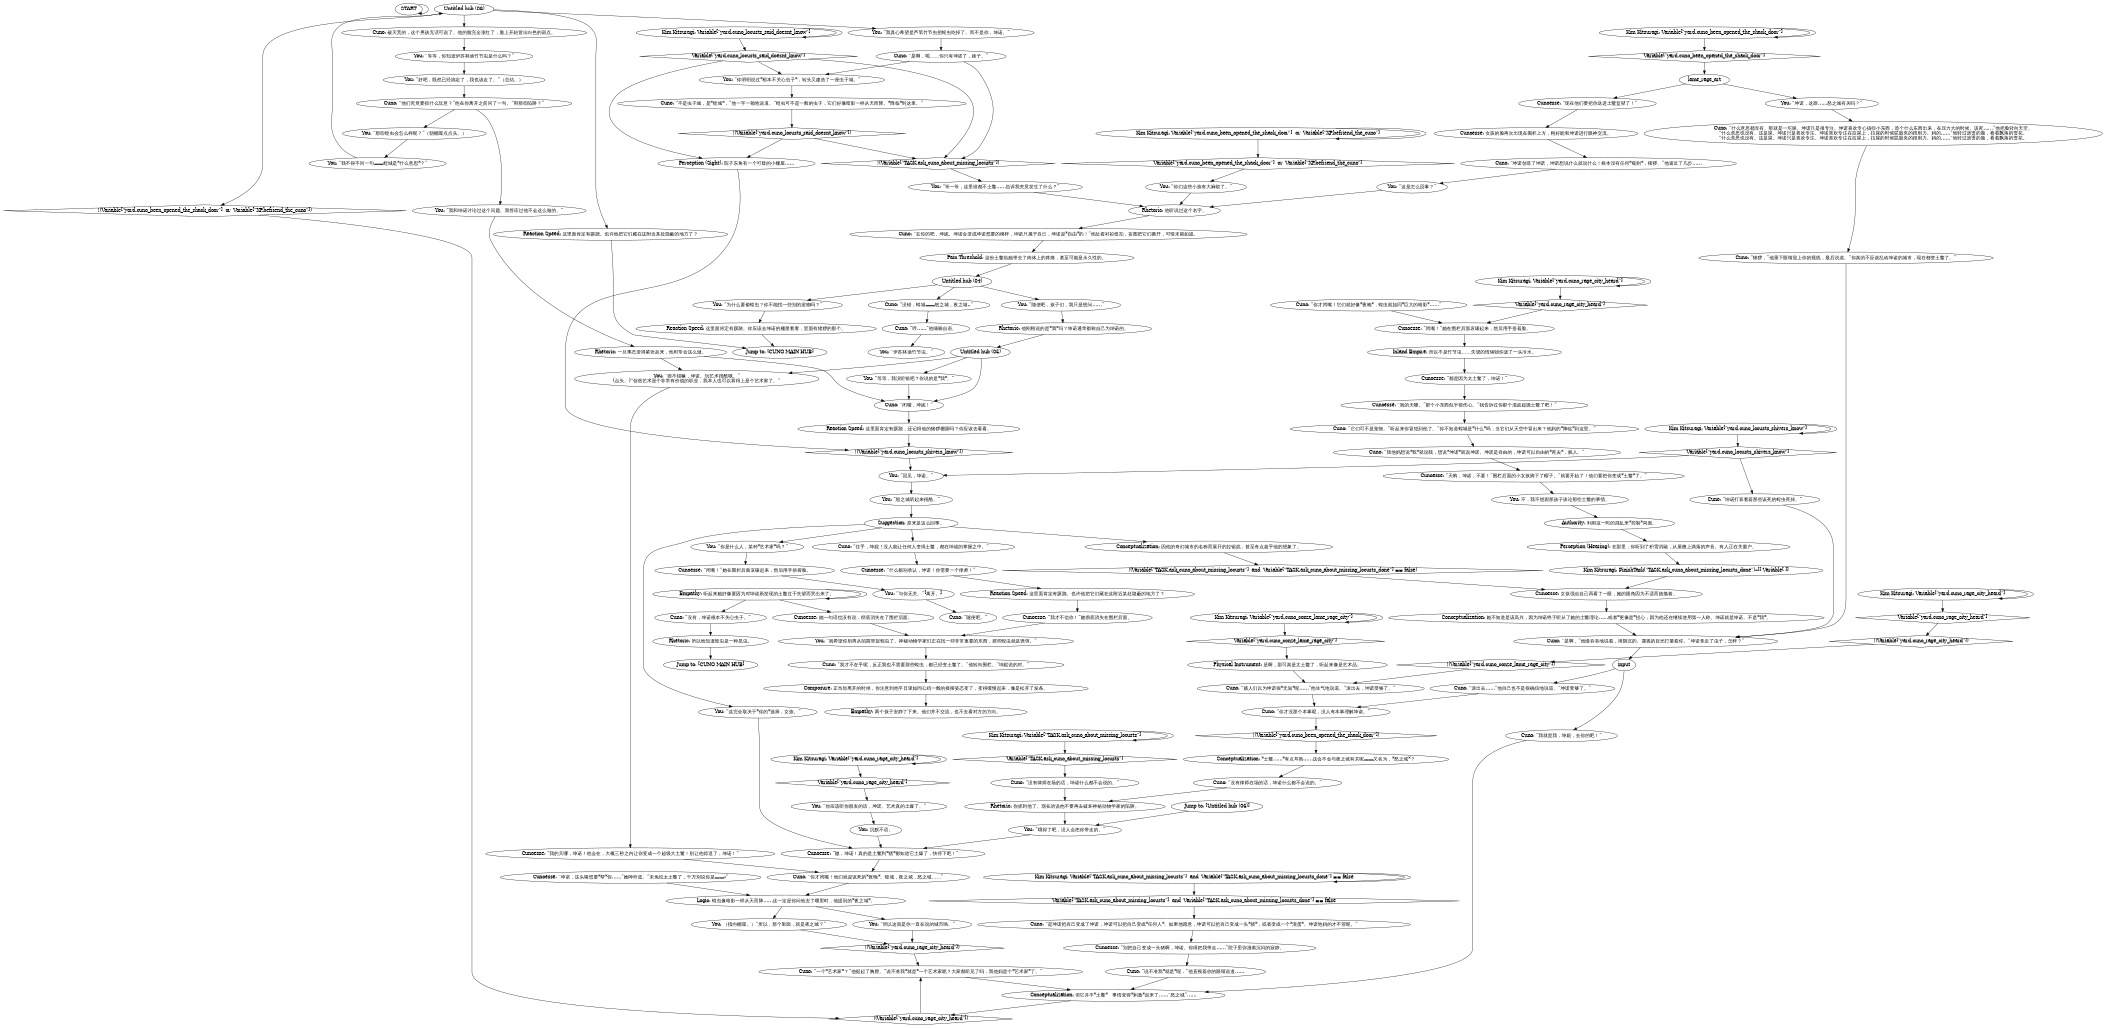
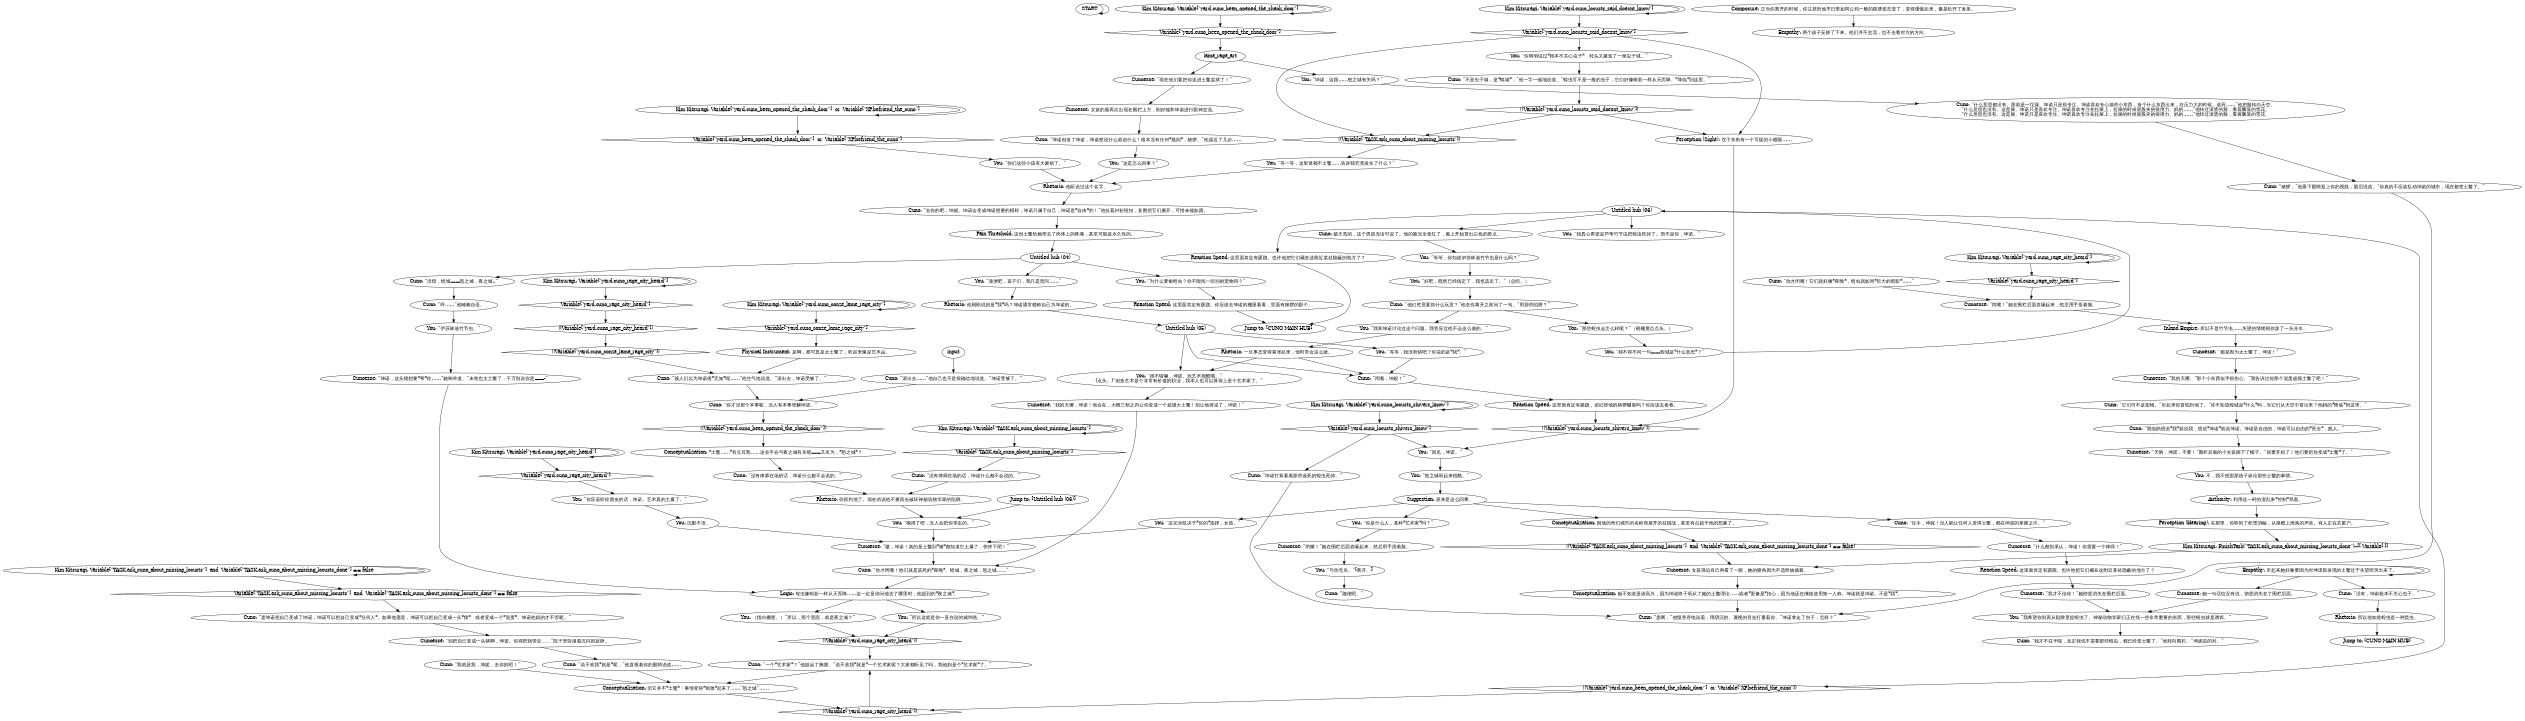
node "Cuno: “是啊，呃……你只有坤诺了，婊子。”": removed
edge "You: “伊苏林迪竹节虫。”" -> "Cunoesse: “坤诺，这头猪想要*帮*你……”她呻吟道。“未免也太土鳖了，千万别说你是——-”": added
edge "Cuno: “是啊，”他慢吞吞地说着，用阴沉的、蔑视的目光打量着你。“坤诺拿走了虫子，怎样？”" -> "input": removed
edge "Cuno: “我才不在乎呢，反正我也不需要那些蝗虫，都已经变土鳖了。”他转向围栏。“坤妮说的对。”" -> "Composure: 正当你离开的时候，你注意到他平日里如同公鸡一般的摇摆姿态变了，变得缓慢起来，像是松开了发条。": removed
edge "input" -> "Cuno: “我就是我，坤妮，去你的吧！”": removed
